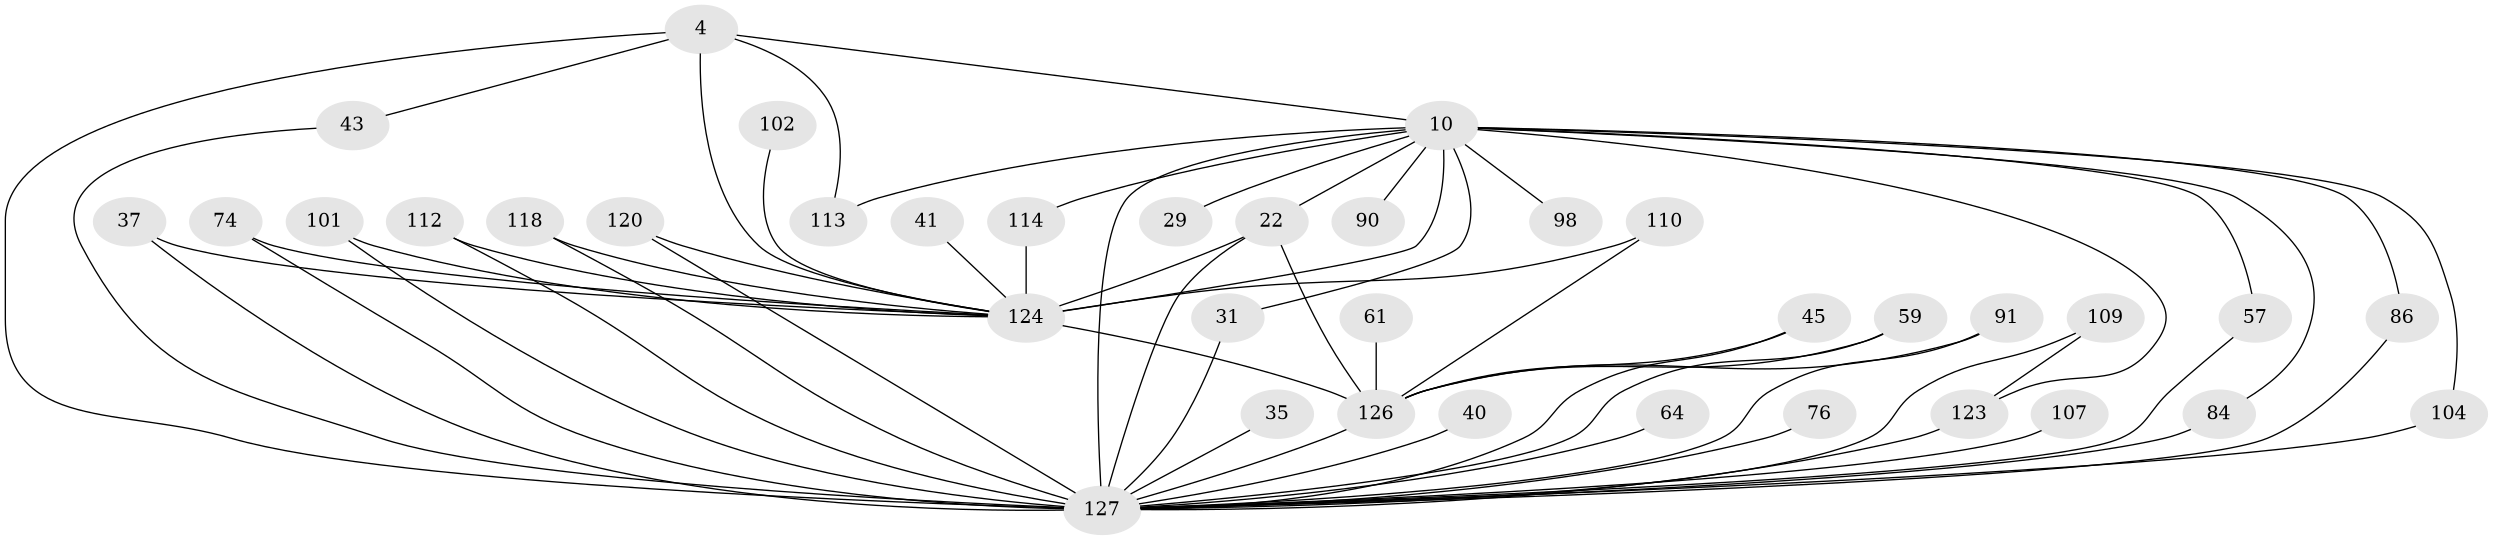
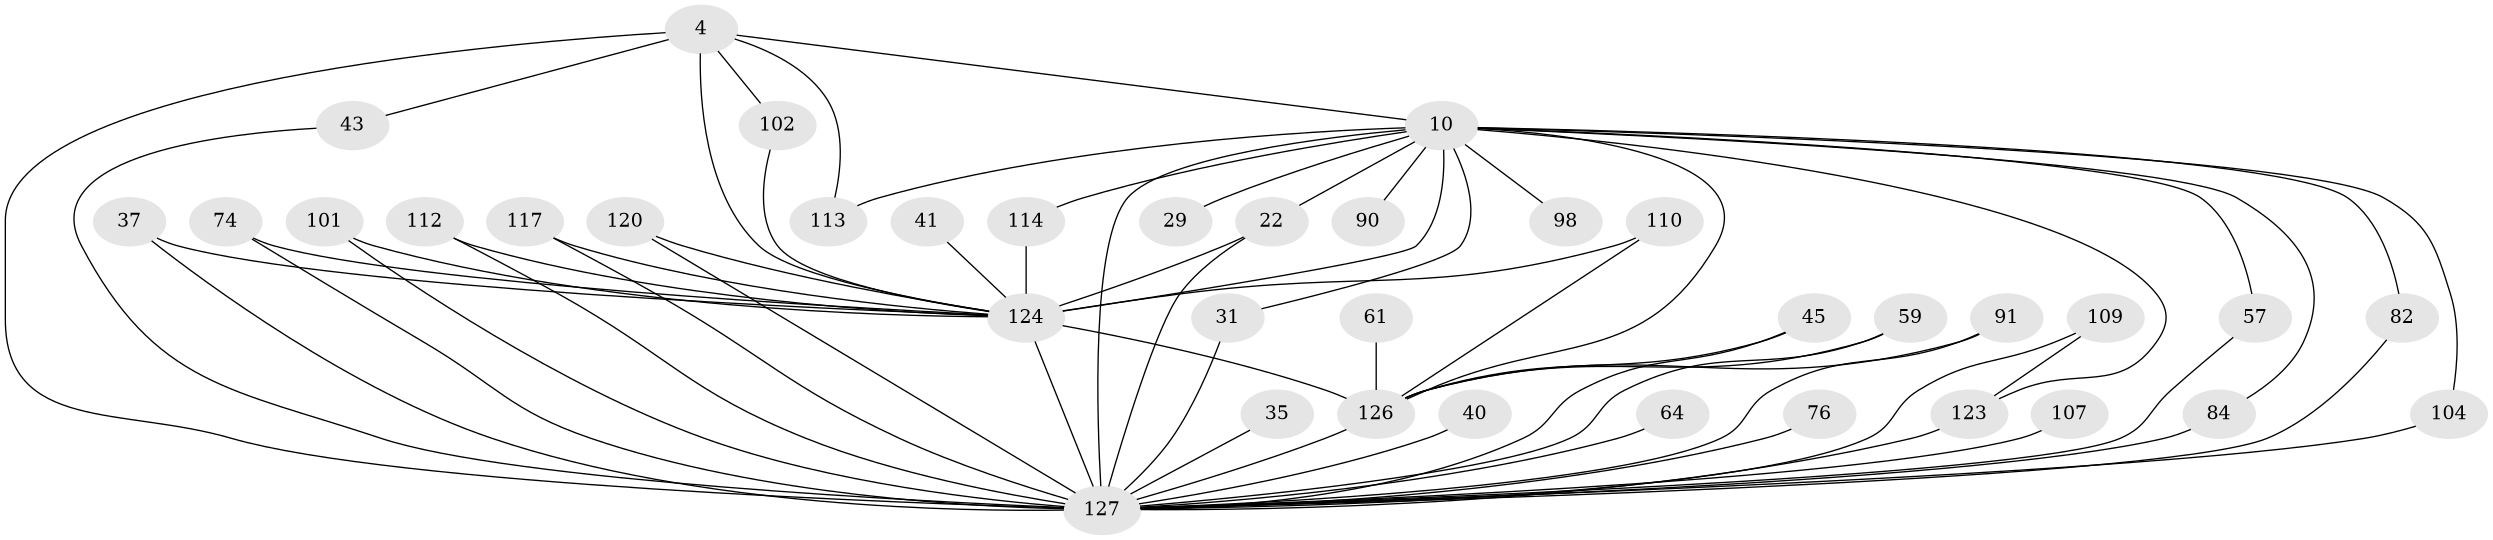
edge "4" -- "102": added
node "118": label "118" -> "117"
node "86": label "86" -> "82"
edge "22" -- "126": now "10" -- "126"
edge "124" -- "127": added
